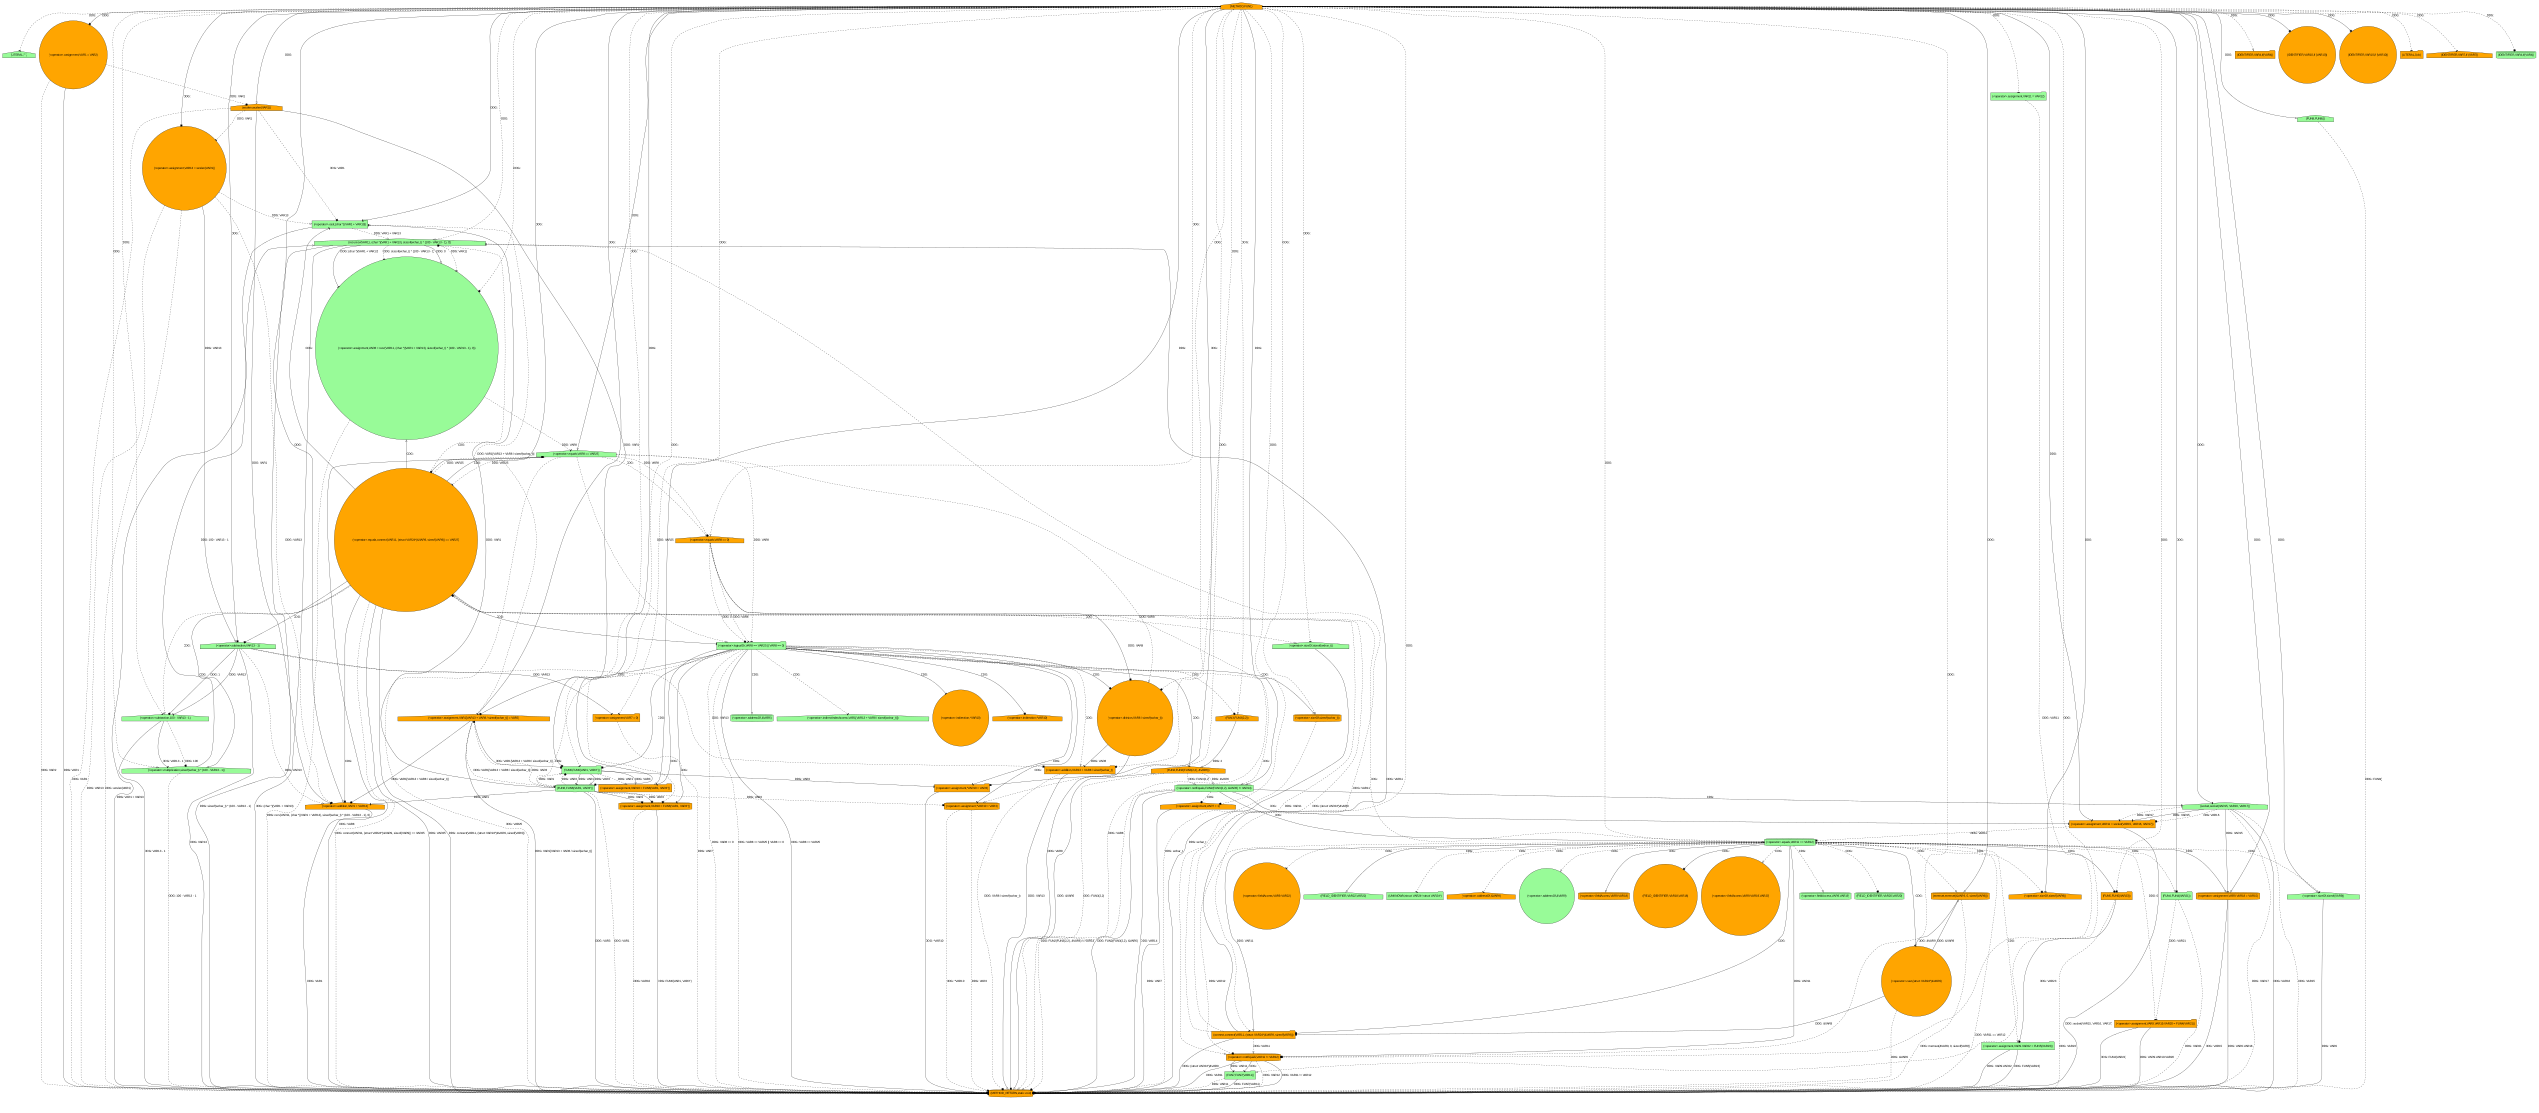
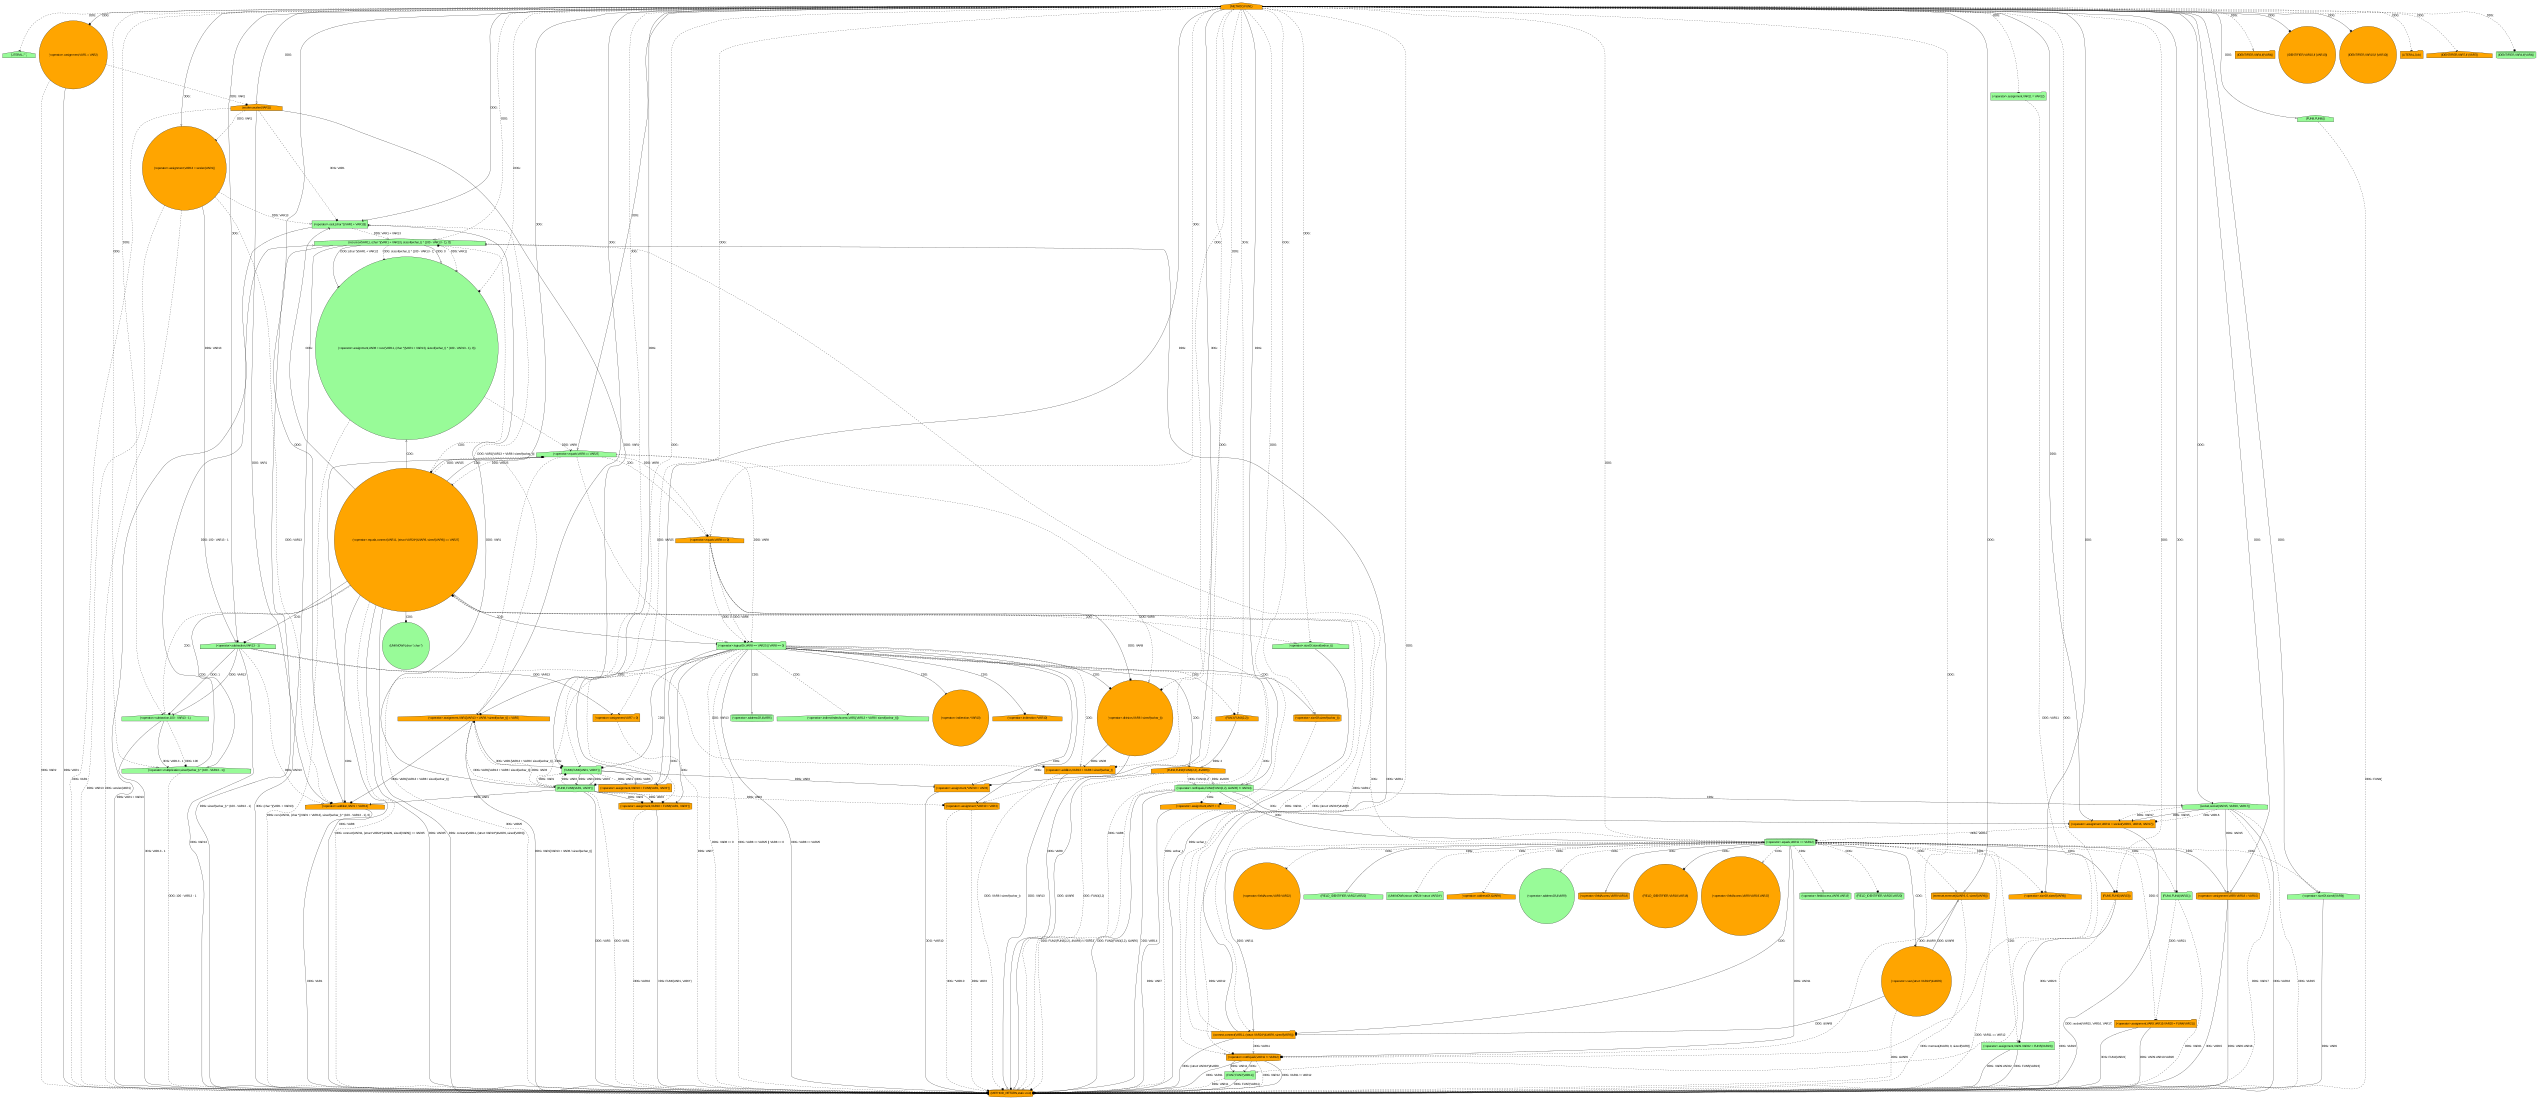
edge "(METHOD,FUN1)" -> "(<operator>.assignment,VAR13 = wcslen(VAR1))": arrowhead box -> onormal
node "(UNKNOWN,char *,char *)": added
